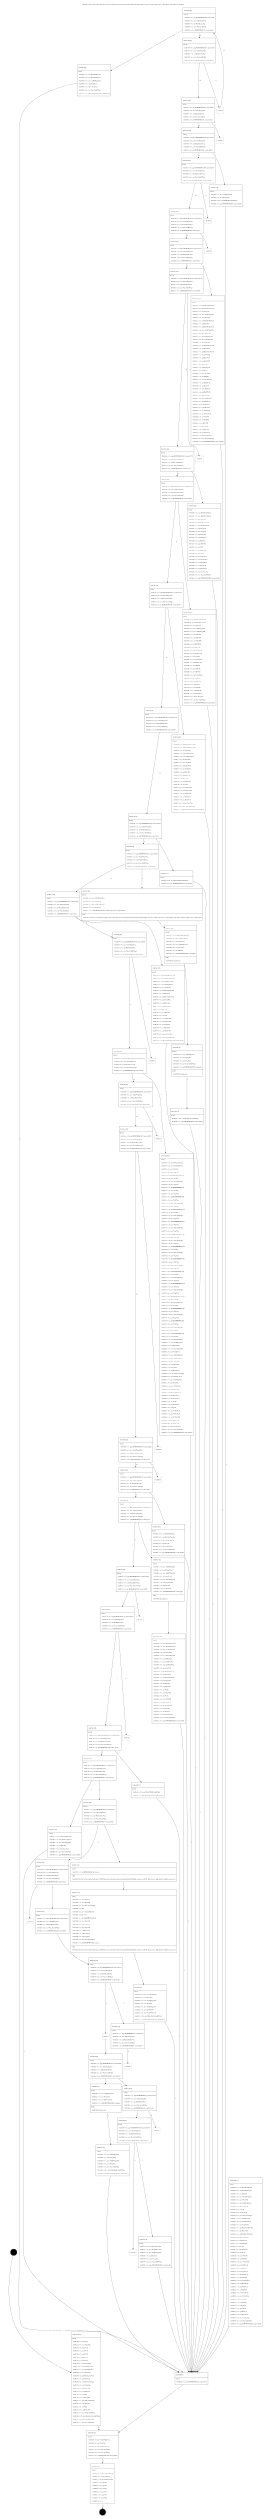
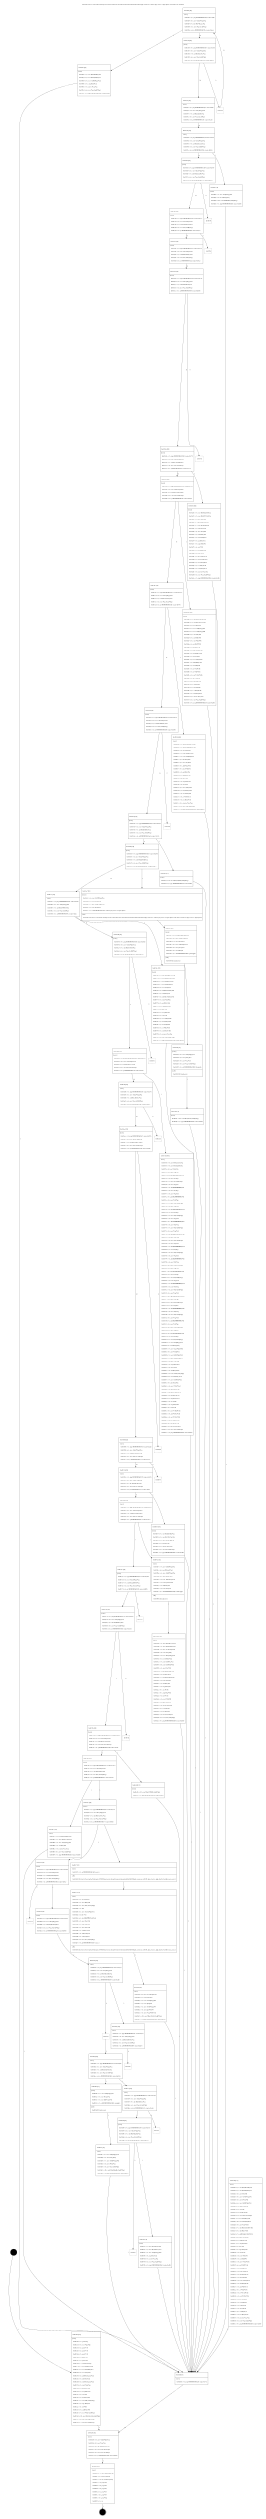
node "0x401e9e": removed
node "0x401c2a [174]": removed
node "0x401d98": added
